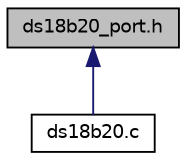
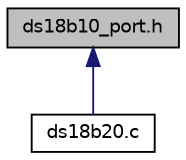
node "ds18b20_port.h": label "ds18b20_port.h" -> "ds18b10_port.h"
